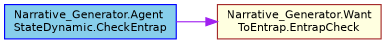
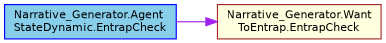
node "Narrative_Generator.Agent StateDynamic.CheckEntrap": label "Narrative_Generator.Agent StateDynamic.CheckEntrap" -> "Narrative_Generator.Agent StateDynamic.EntrapCheck"
